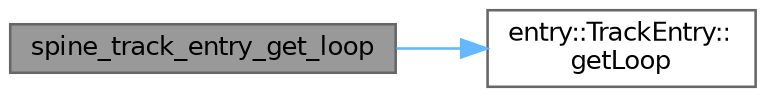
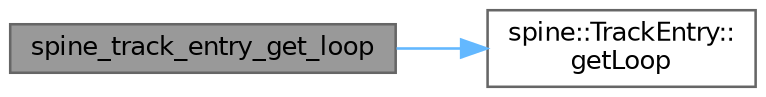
node "entry::TrackEntry:: getLoop": label "entry::TrackEntry:: getLoop" -> "spine::TrackEntry:: getLoop"
